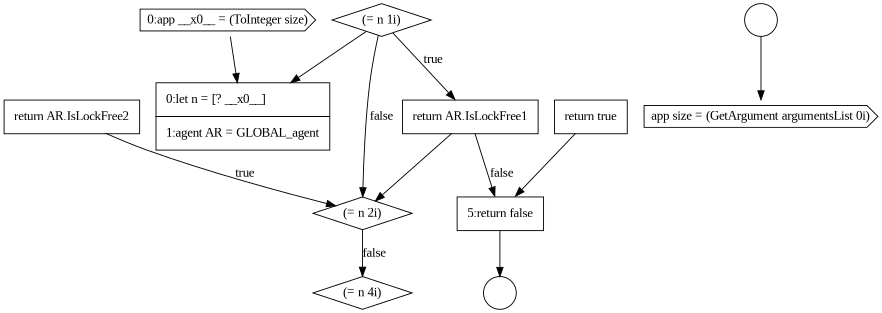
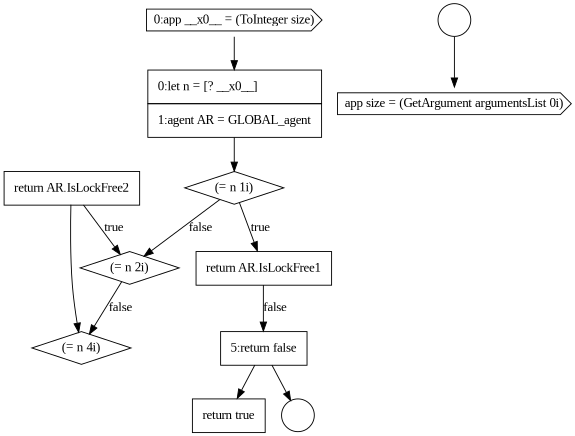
edge "(= n 1i)" -> "0:let n = [? __x0__]": reversed
edge "return true" -> "5:return false": reversed
edge "return AR.IsLockFree1" -> "(= n 2i)": removed
edge "return AR.IsLockFree2" -> "(= n 4i)": added
